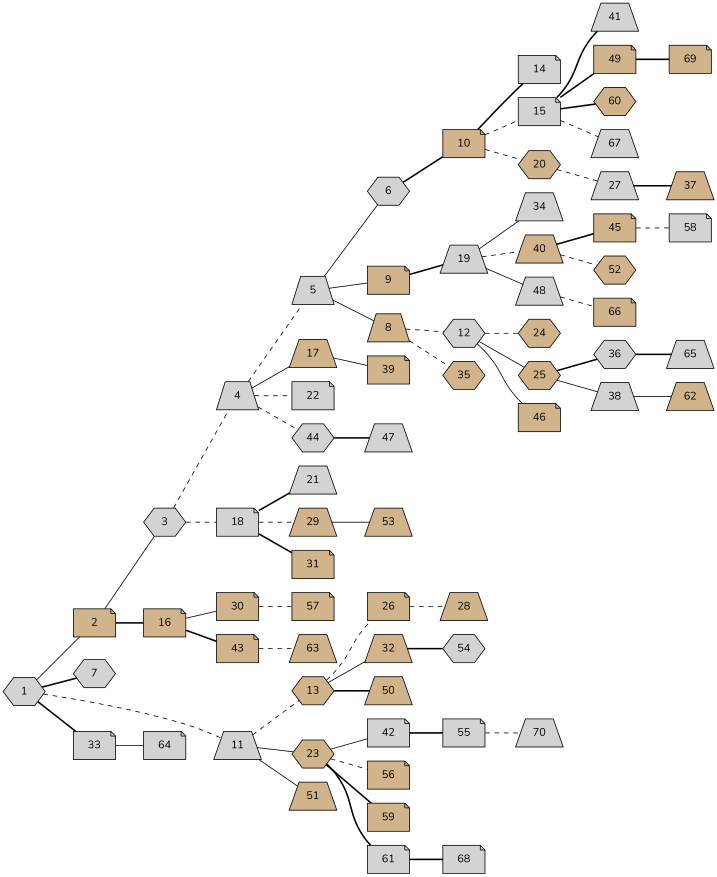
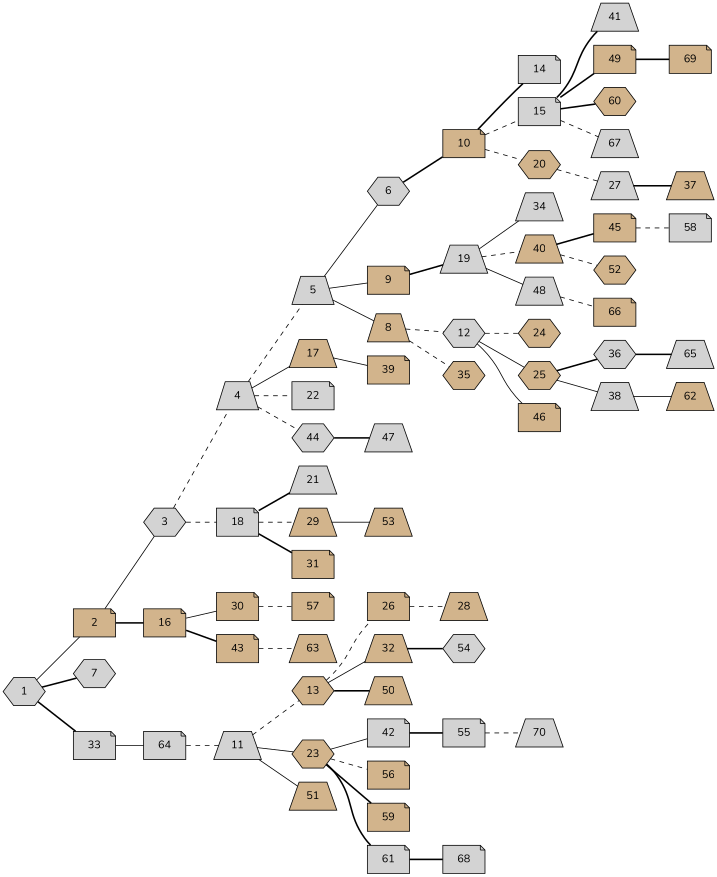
edge "1" -- "11": now "64" -- "11"
